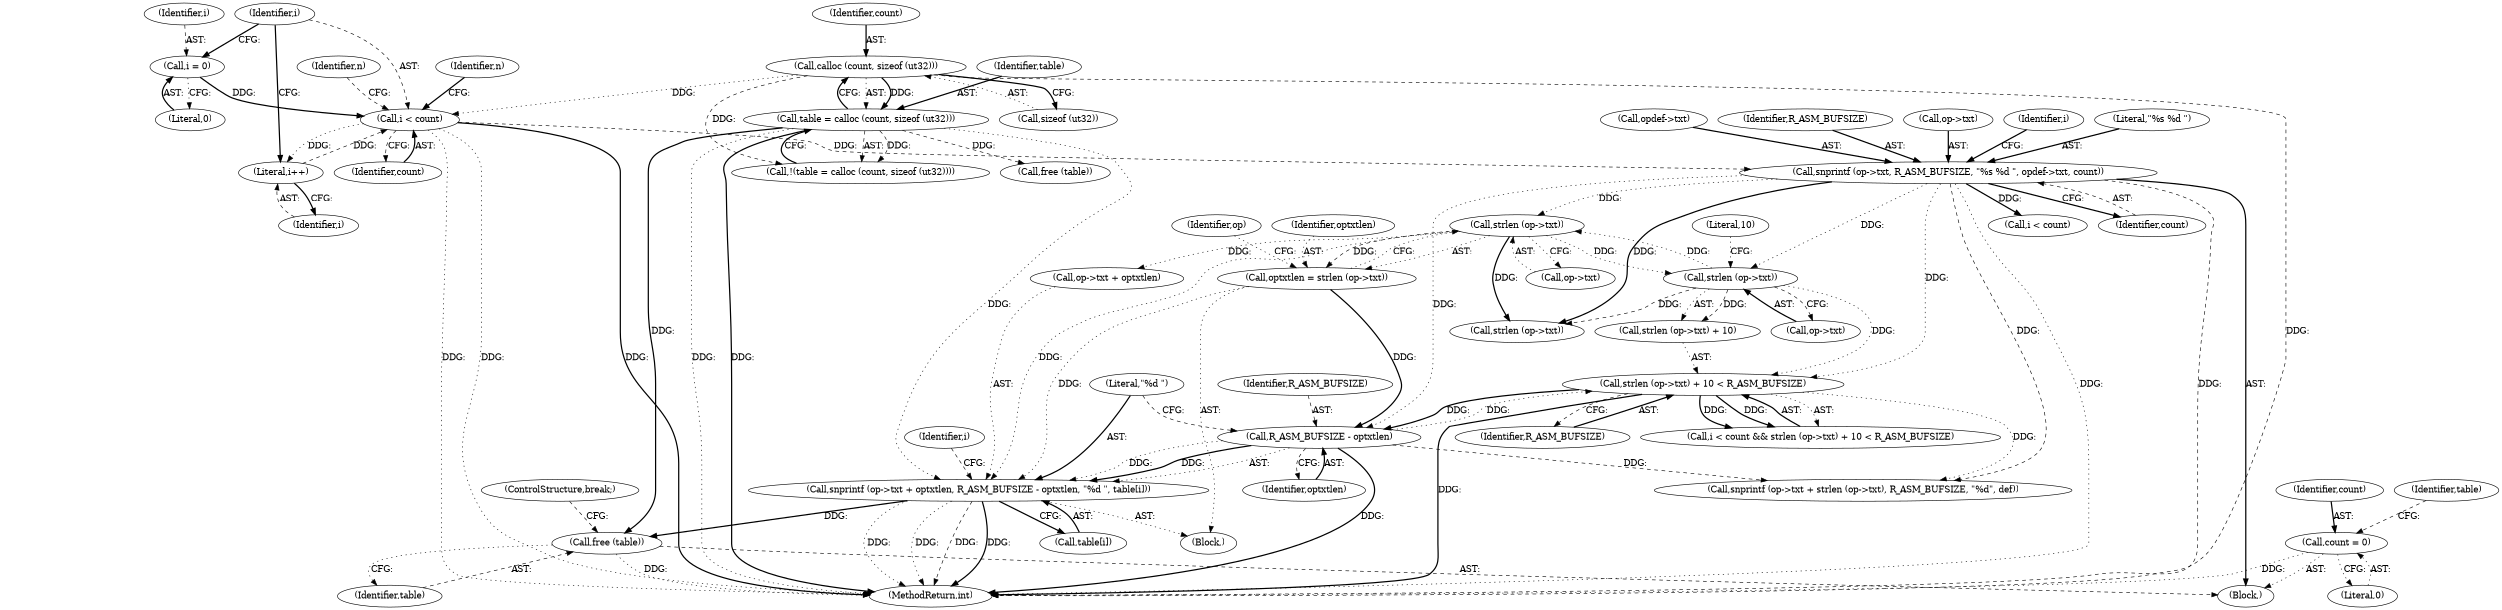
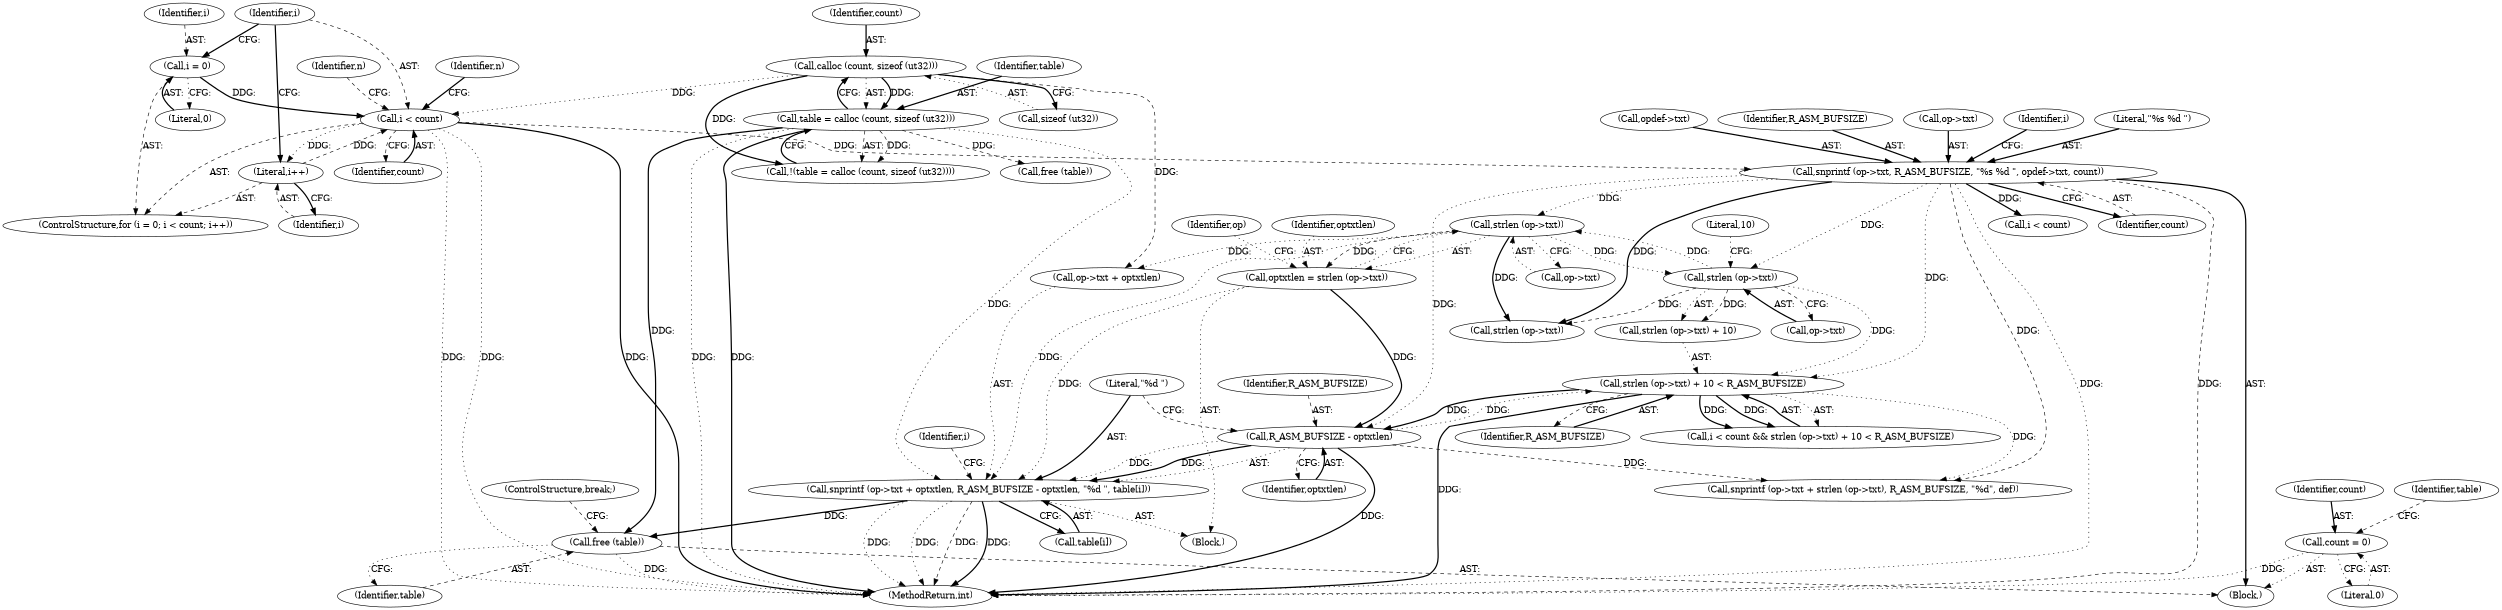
edge "(Call,calloc (count, sizeof (ut32)))" -> "(Call,!(table = calloc (count, sizeof (ut32))))": style dashed -> bold
node "(ControlStructure,for (i = 0; i < count; i++))": added
edge "(Call,calloc (count, sizeof (ut32)))" -> "(MethodReturn,int)": now "(Call,calloc (count, sizeof (ut32)))" -> "(Call,op->txt + optxtlen)"
